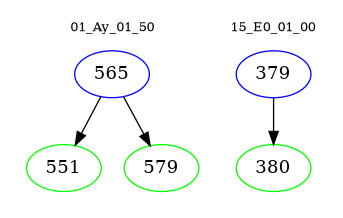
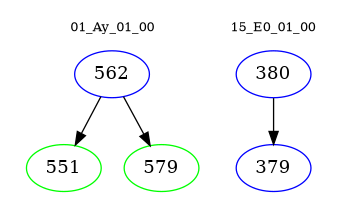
cluster "01_Ay_01_50": label "01_Ay_01_50" -> "01_Ay_01_00"
node "565": label "565" -> "562"
edge "379" -> "380": reversed
node "380": color green -> blue
